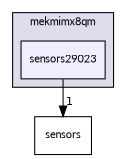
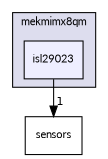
node "sensors29023": label "sensors29023" -> "isl29023"
